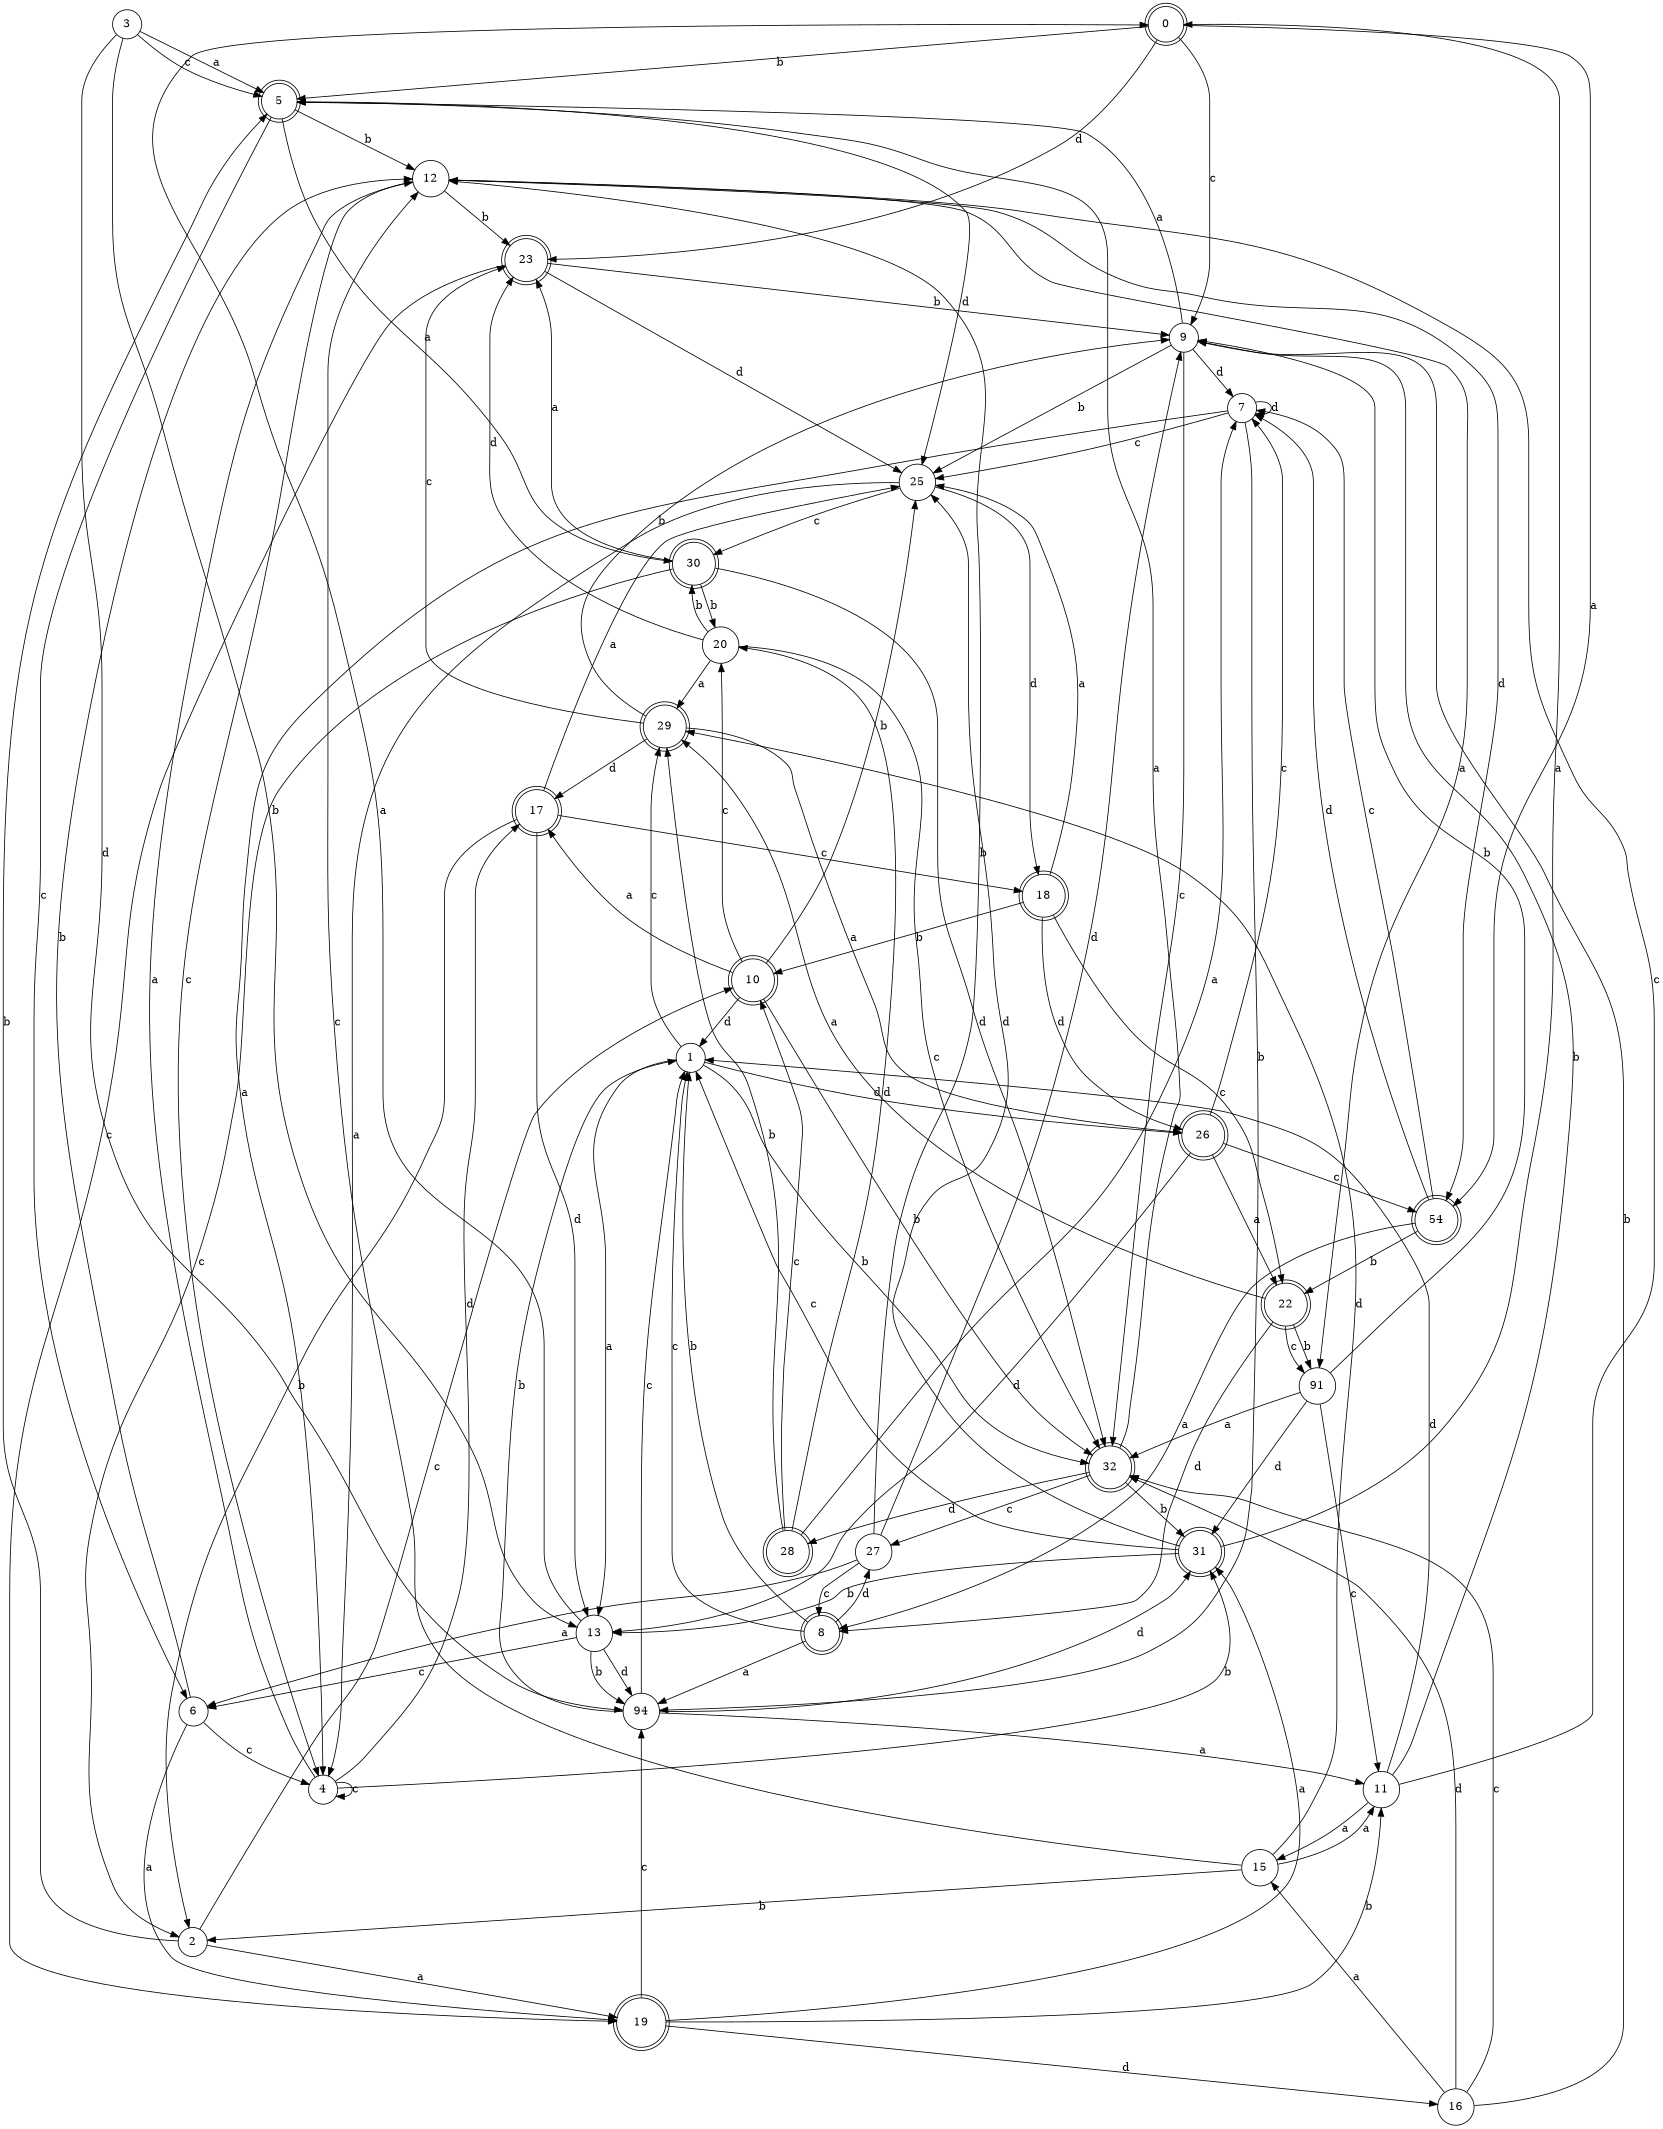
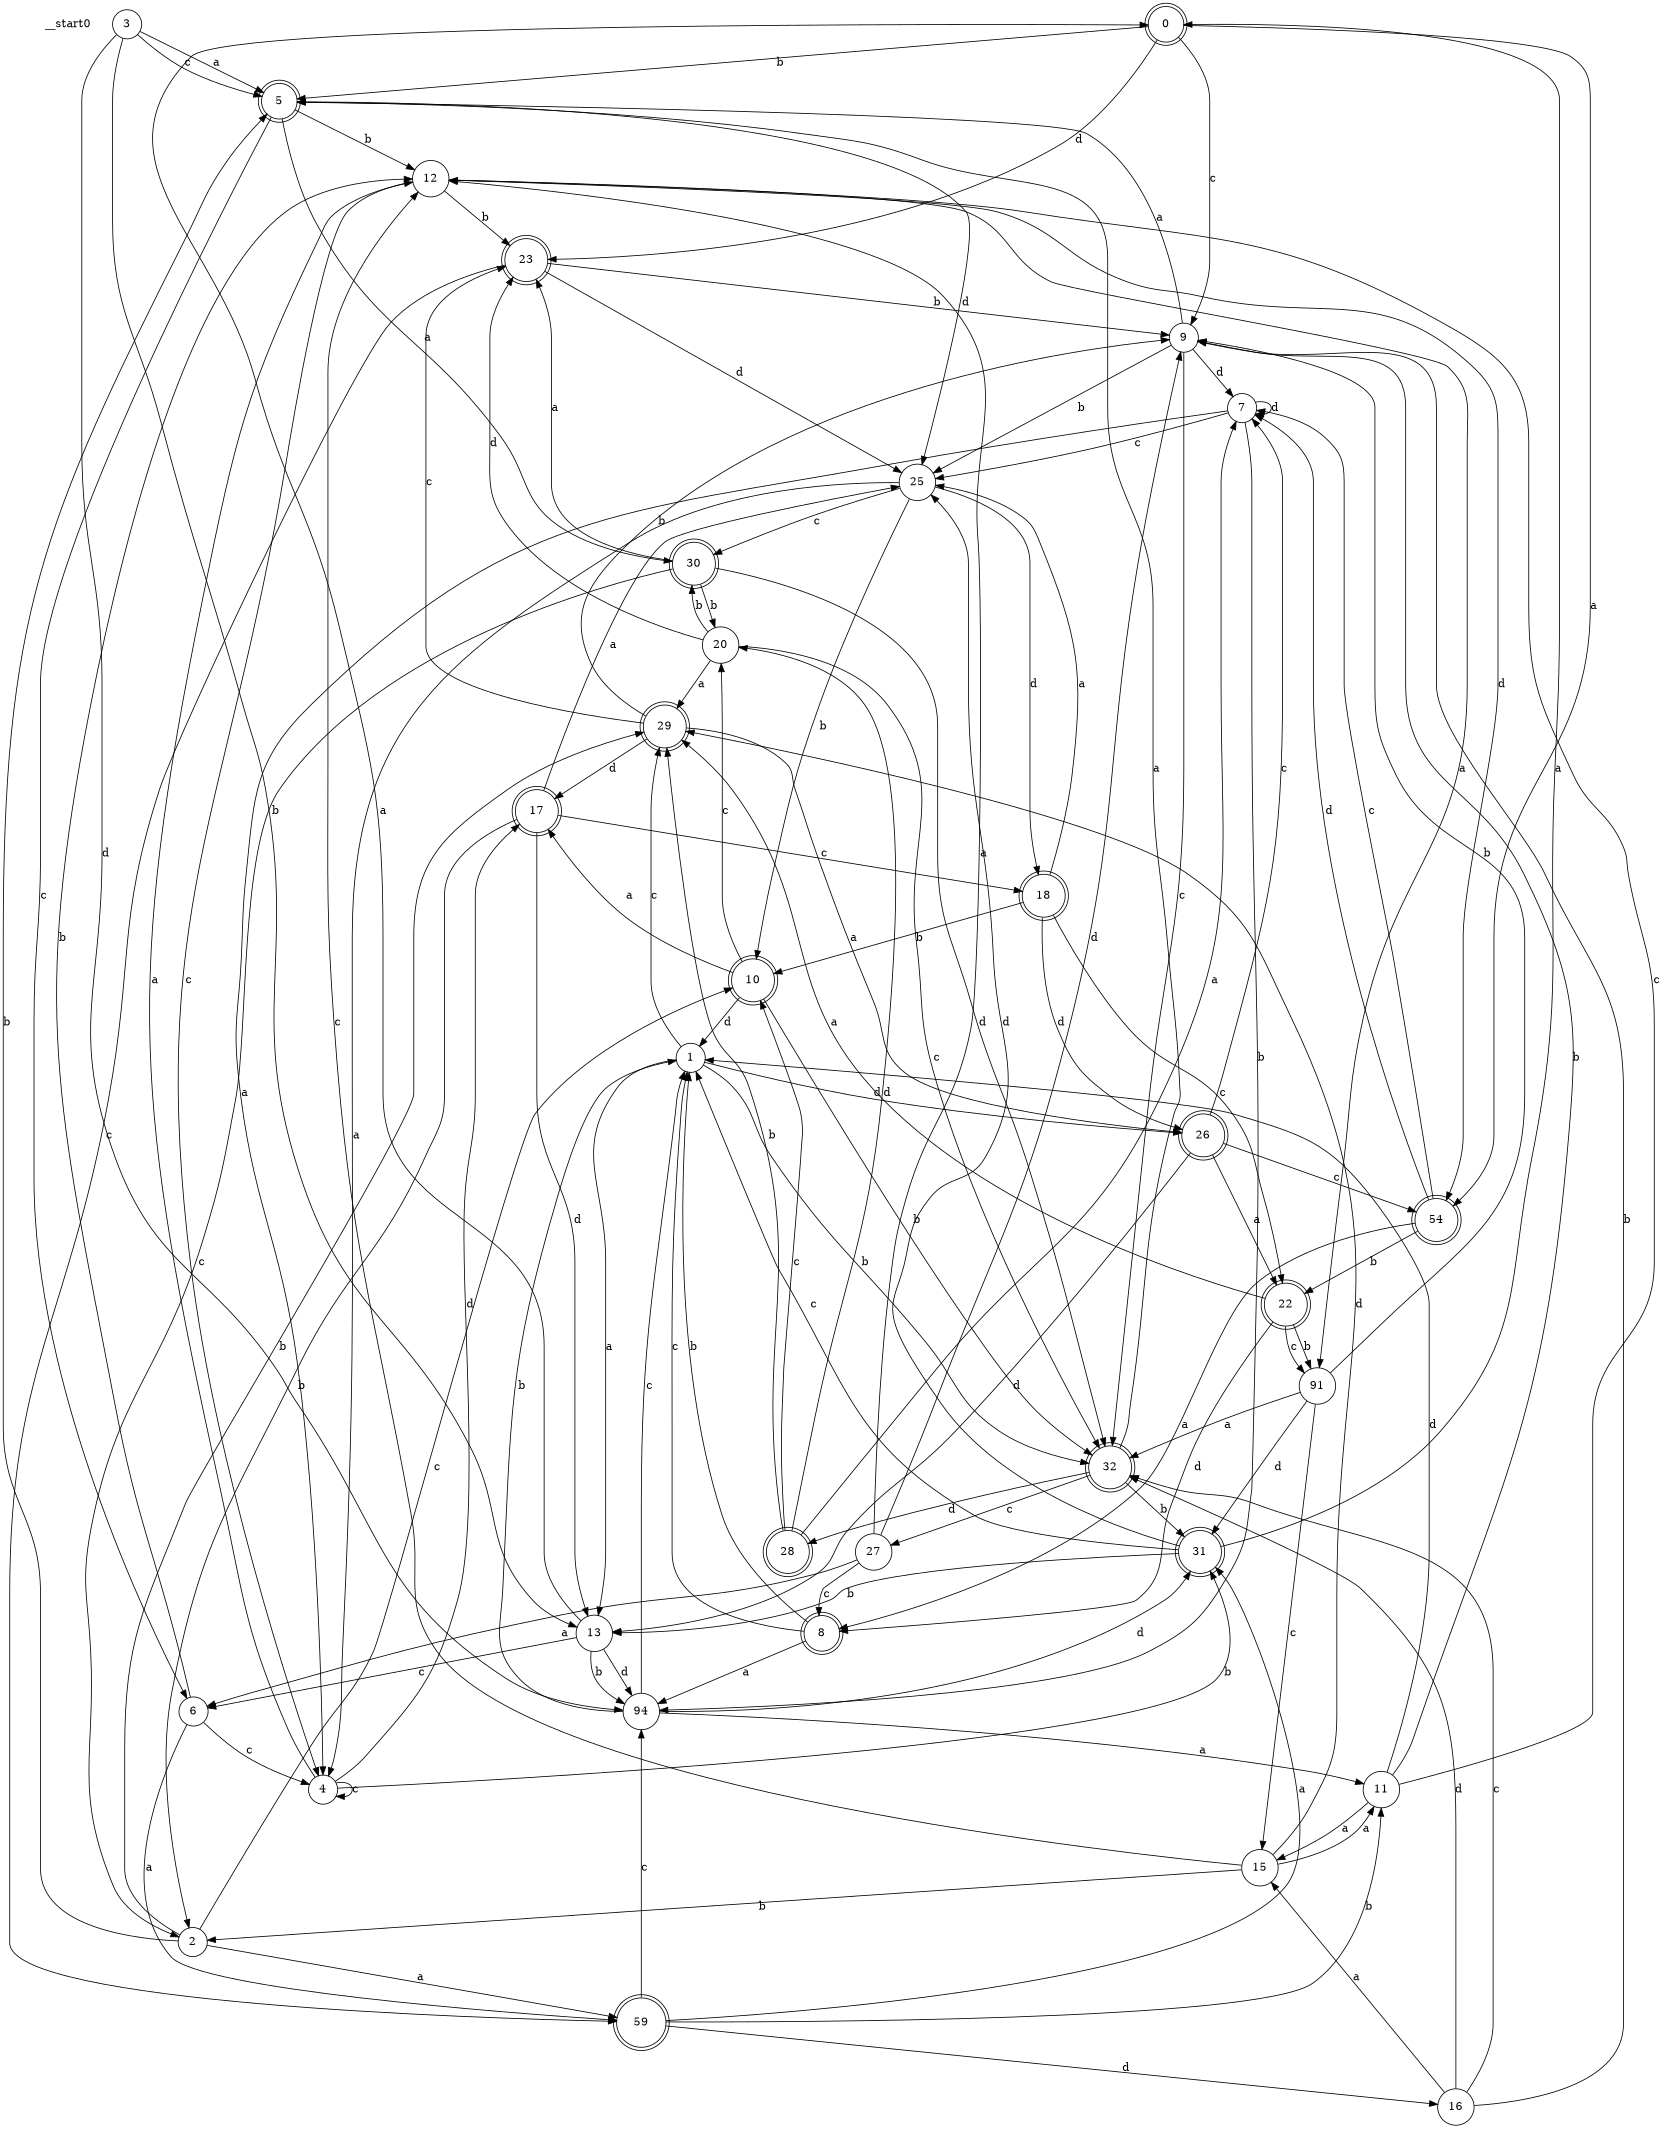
node "__start0": added
edge "10" -> "25": reversed
edge "27" -> "12": label "b" -> "a"
edge "2" -> "29": added, label "b"
edge "91" -> "11": now "91" -> "15"
edge "8" -> "27": removed, label "d"
node "19": label "19" -> "59"
